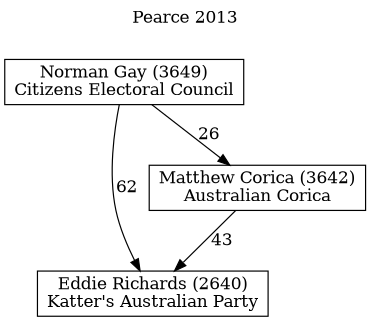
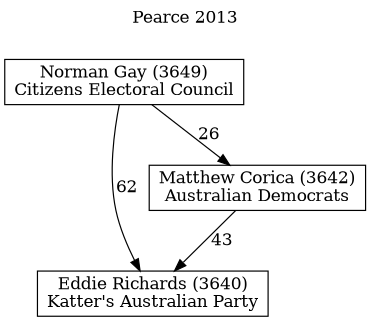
node "Matthew Corica (3642) Australian Corica": label "Matthew Corica (3642) Australian Corica" -> "Matthew Corica (3642) Australian Democrats"
node "Eddie Richards (2640) Katter's Australian Party": label "Eddie Richards (2640) Katter's Australian Party" -> "Eddie Richards (3640) Katter's Australian Party"
